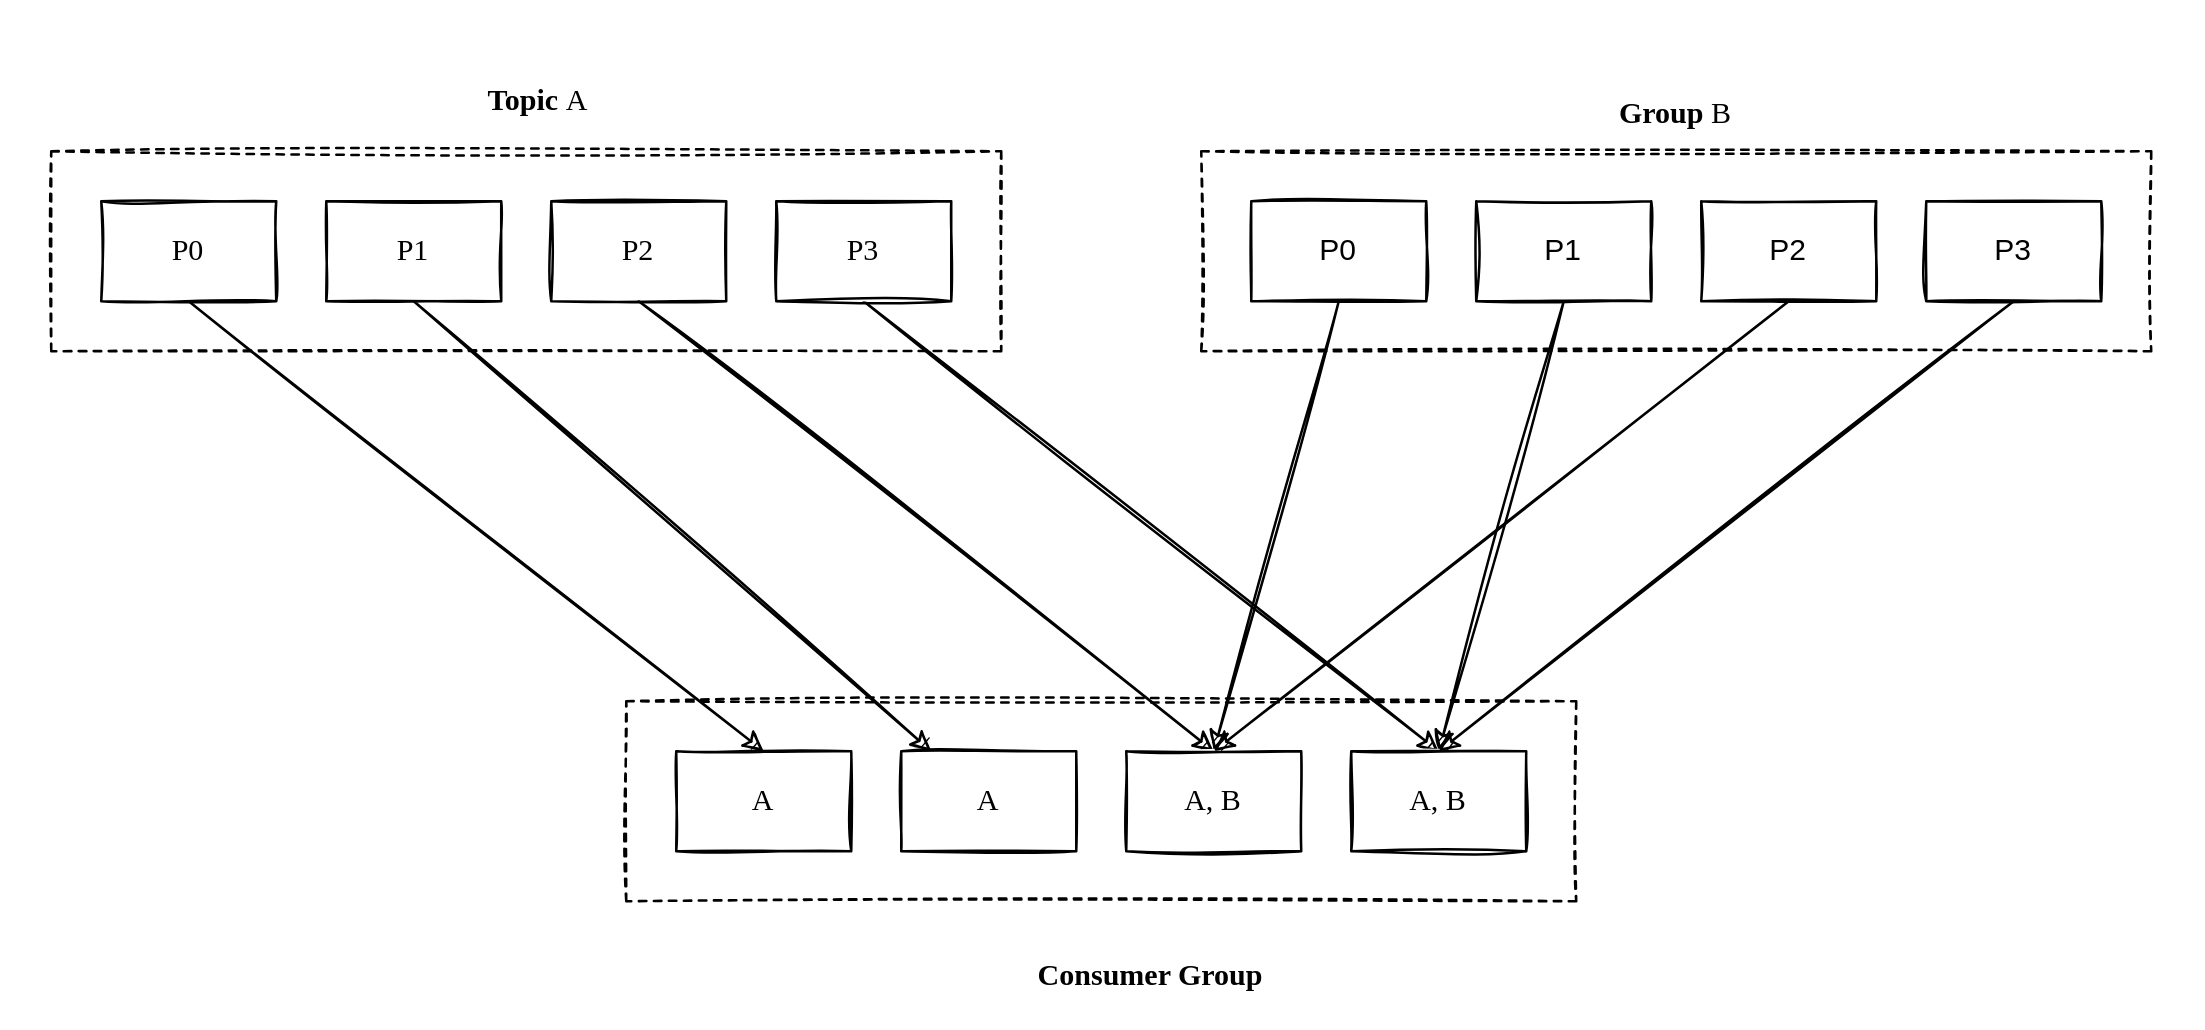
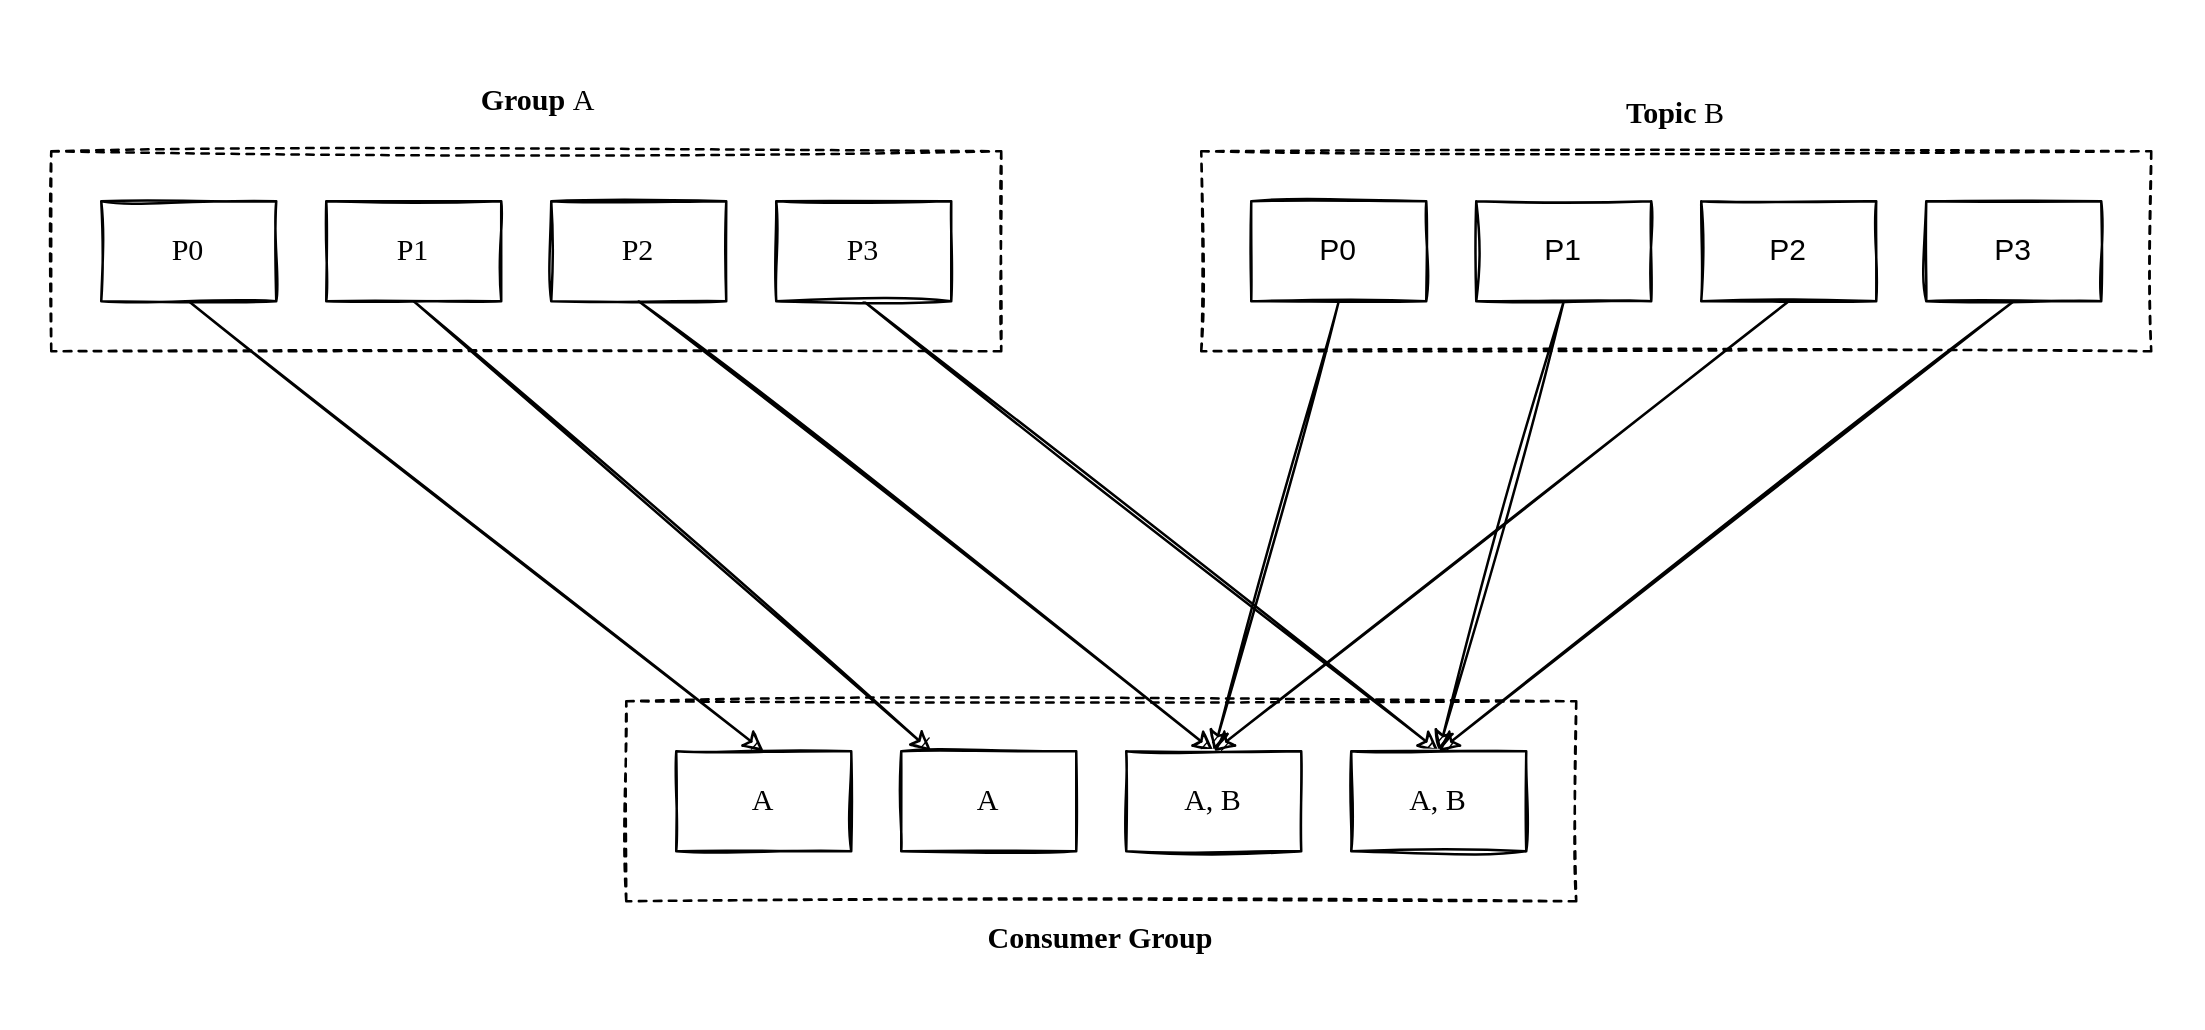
node "Topic A": label "Topic A" -> "Group A"
node "Group B": label "Group B" -> "Topic B"
node "Consumer Group": moved (1151, 976) -> (1101, 939)
